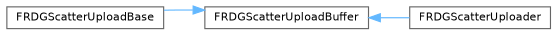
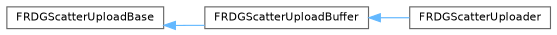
edge "FRDGScatterUploadBase" -> "FRDGScatterUploadBuffer": reversed
